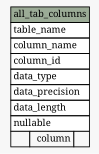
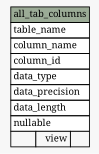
node "all_tab_columns": text "column" -> "view"
